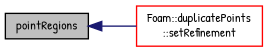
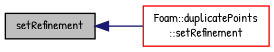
node "pointRegions": label "pointRegions" -> "setRefinement"
